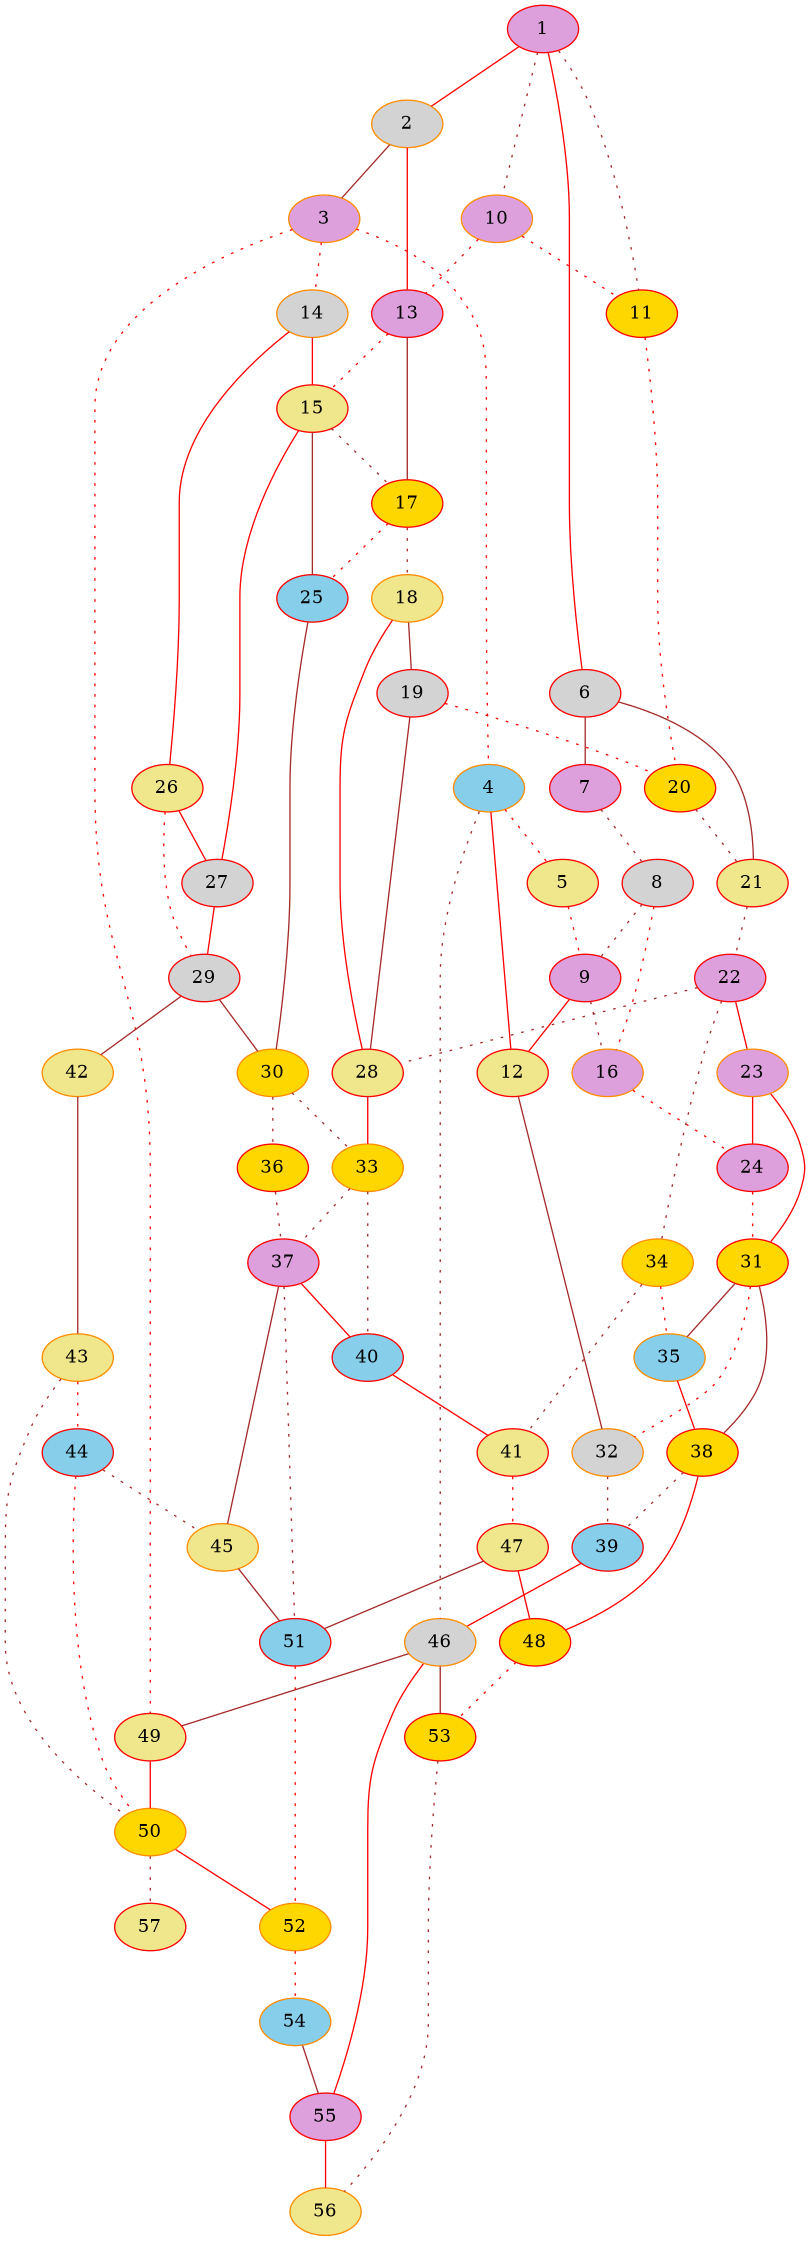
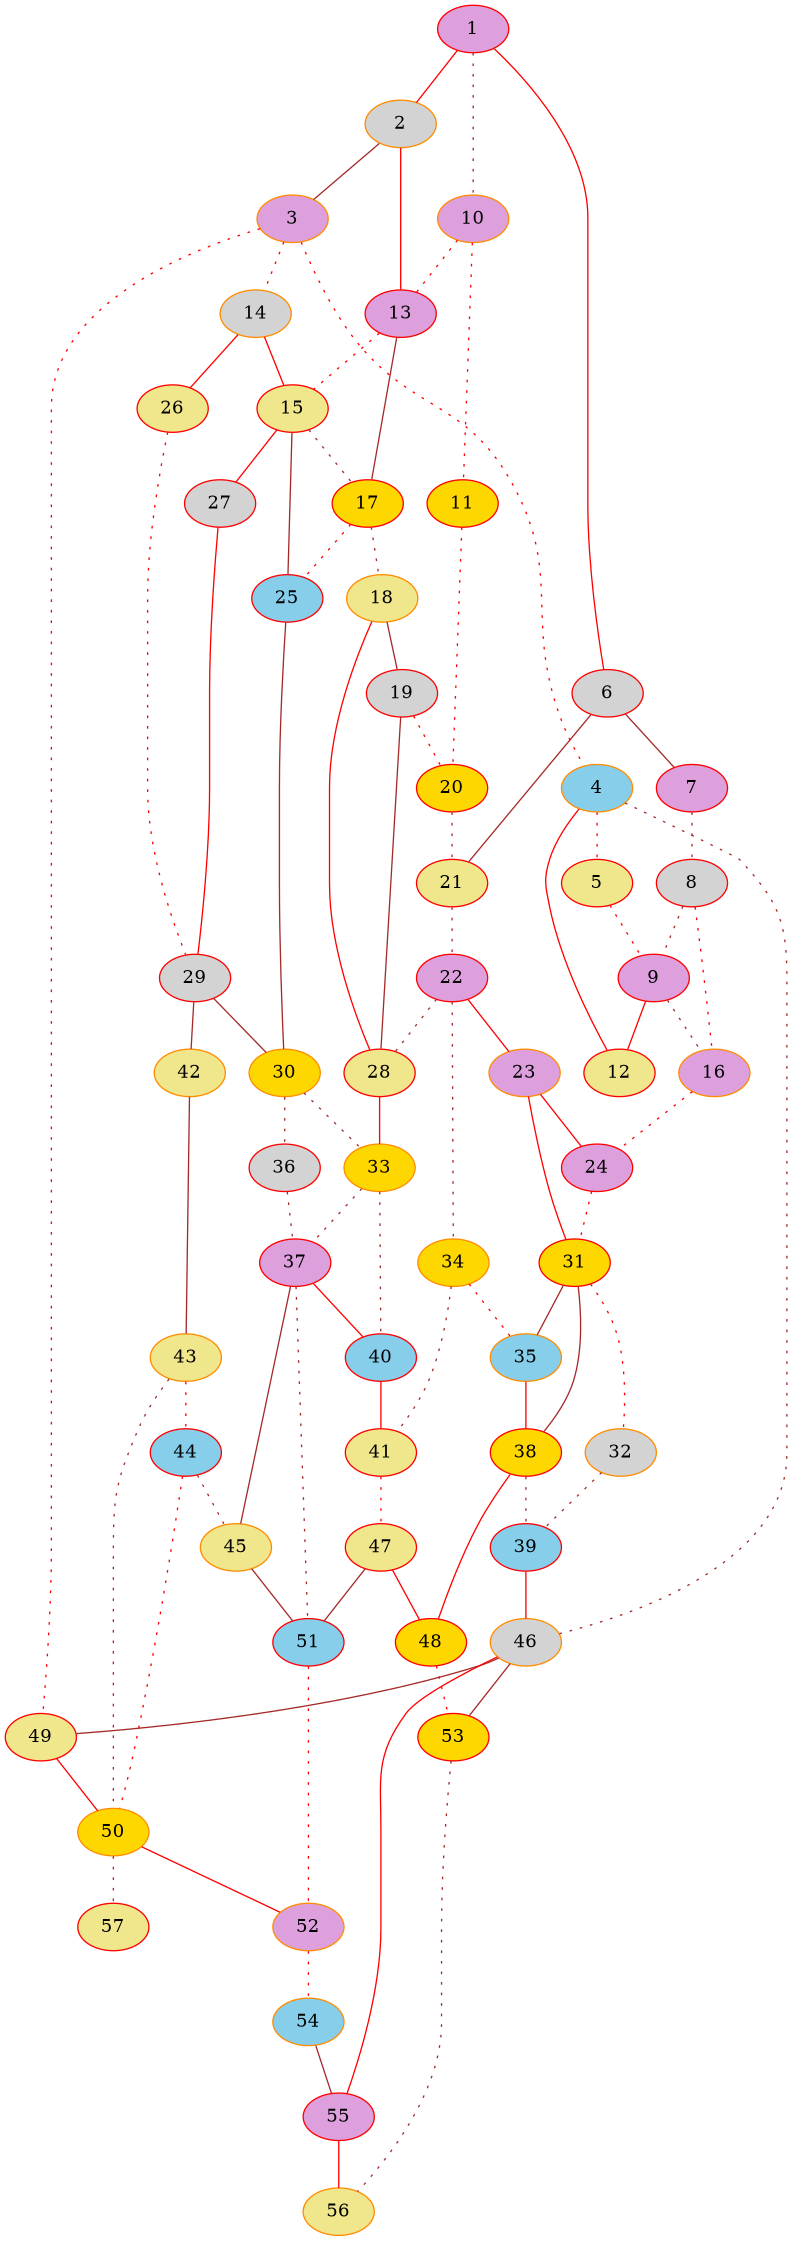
edge "1" -- "11": removed
edge "26" -- "27": removed
node "36": fillcolor gold -> lightgrey
edge "12" -- "32": removed
node "52": fillcolor gold -> plum
